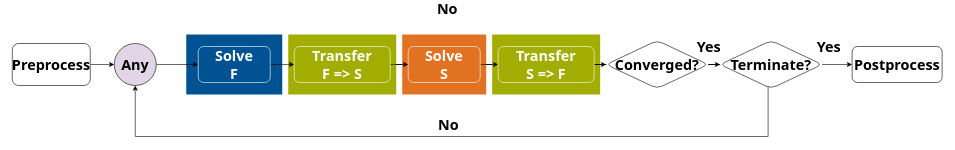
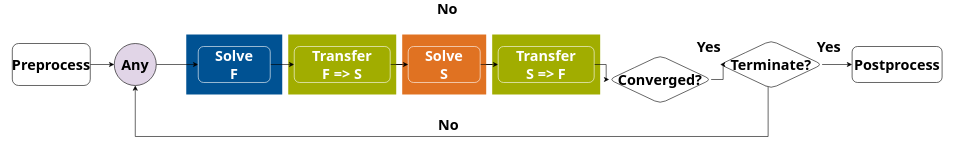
node "Converged?": moved (657, 65) -> (660, 80)
